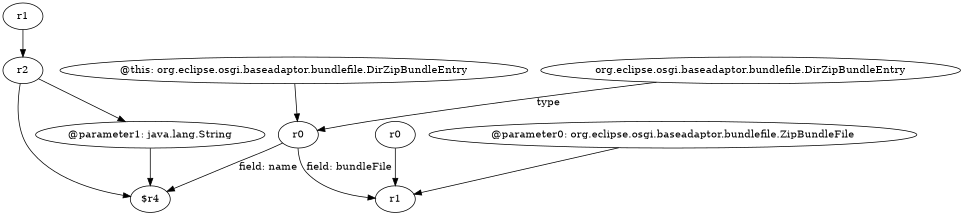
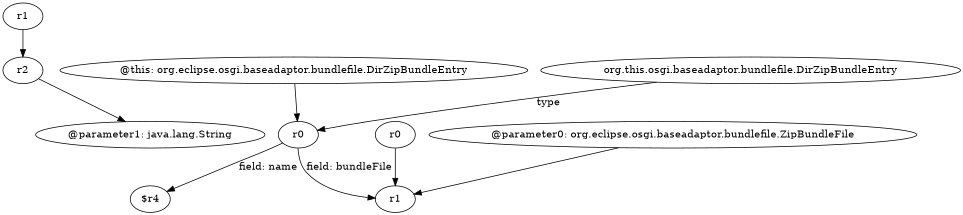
node "org.eclipse.osgi.baseadaptor.bundlefile.DirZipBundleEntry": label "org.eclipse.osgi.baseadaptor.bundlefile.DirZipBundleEntry" -> "org.this.osgi.baseadaptor.bundlefile.DirZipBundleEntry"
edge "r2" -> "$r4": removed
edge "@parameter1: java.lang.String" -> "$r4": removed
